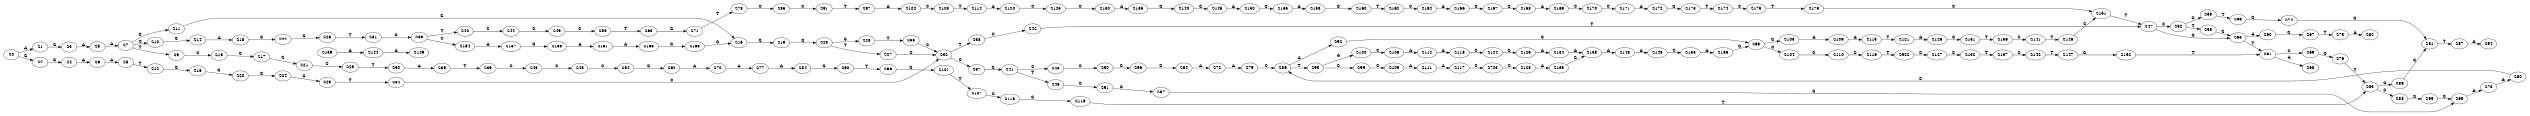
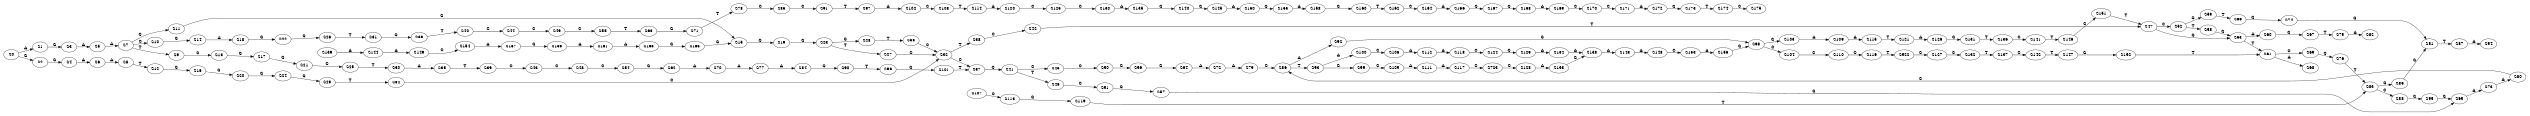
node "S176": removed
edge "S36" -> "S154": now "S149" -> "S154"
edge "S101" -> "S107": now "S101" -> "S37"
